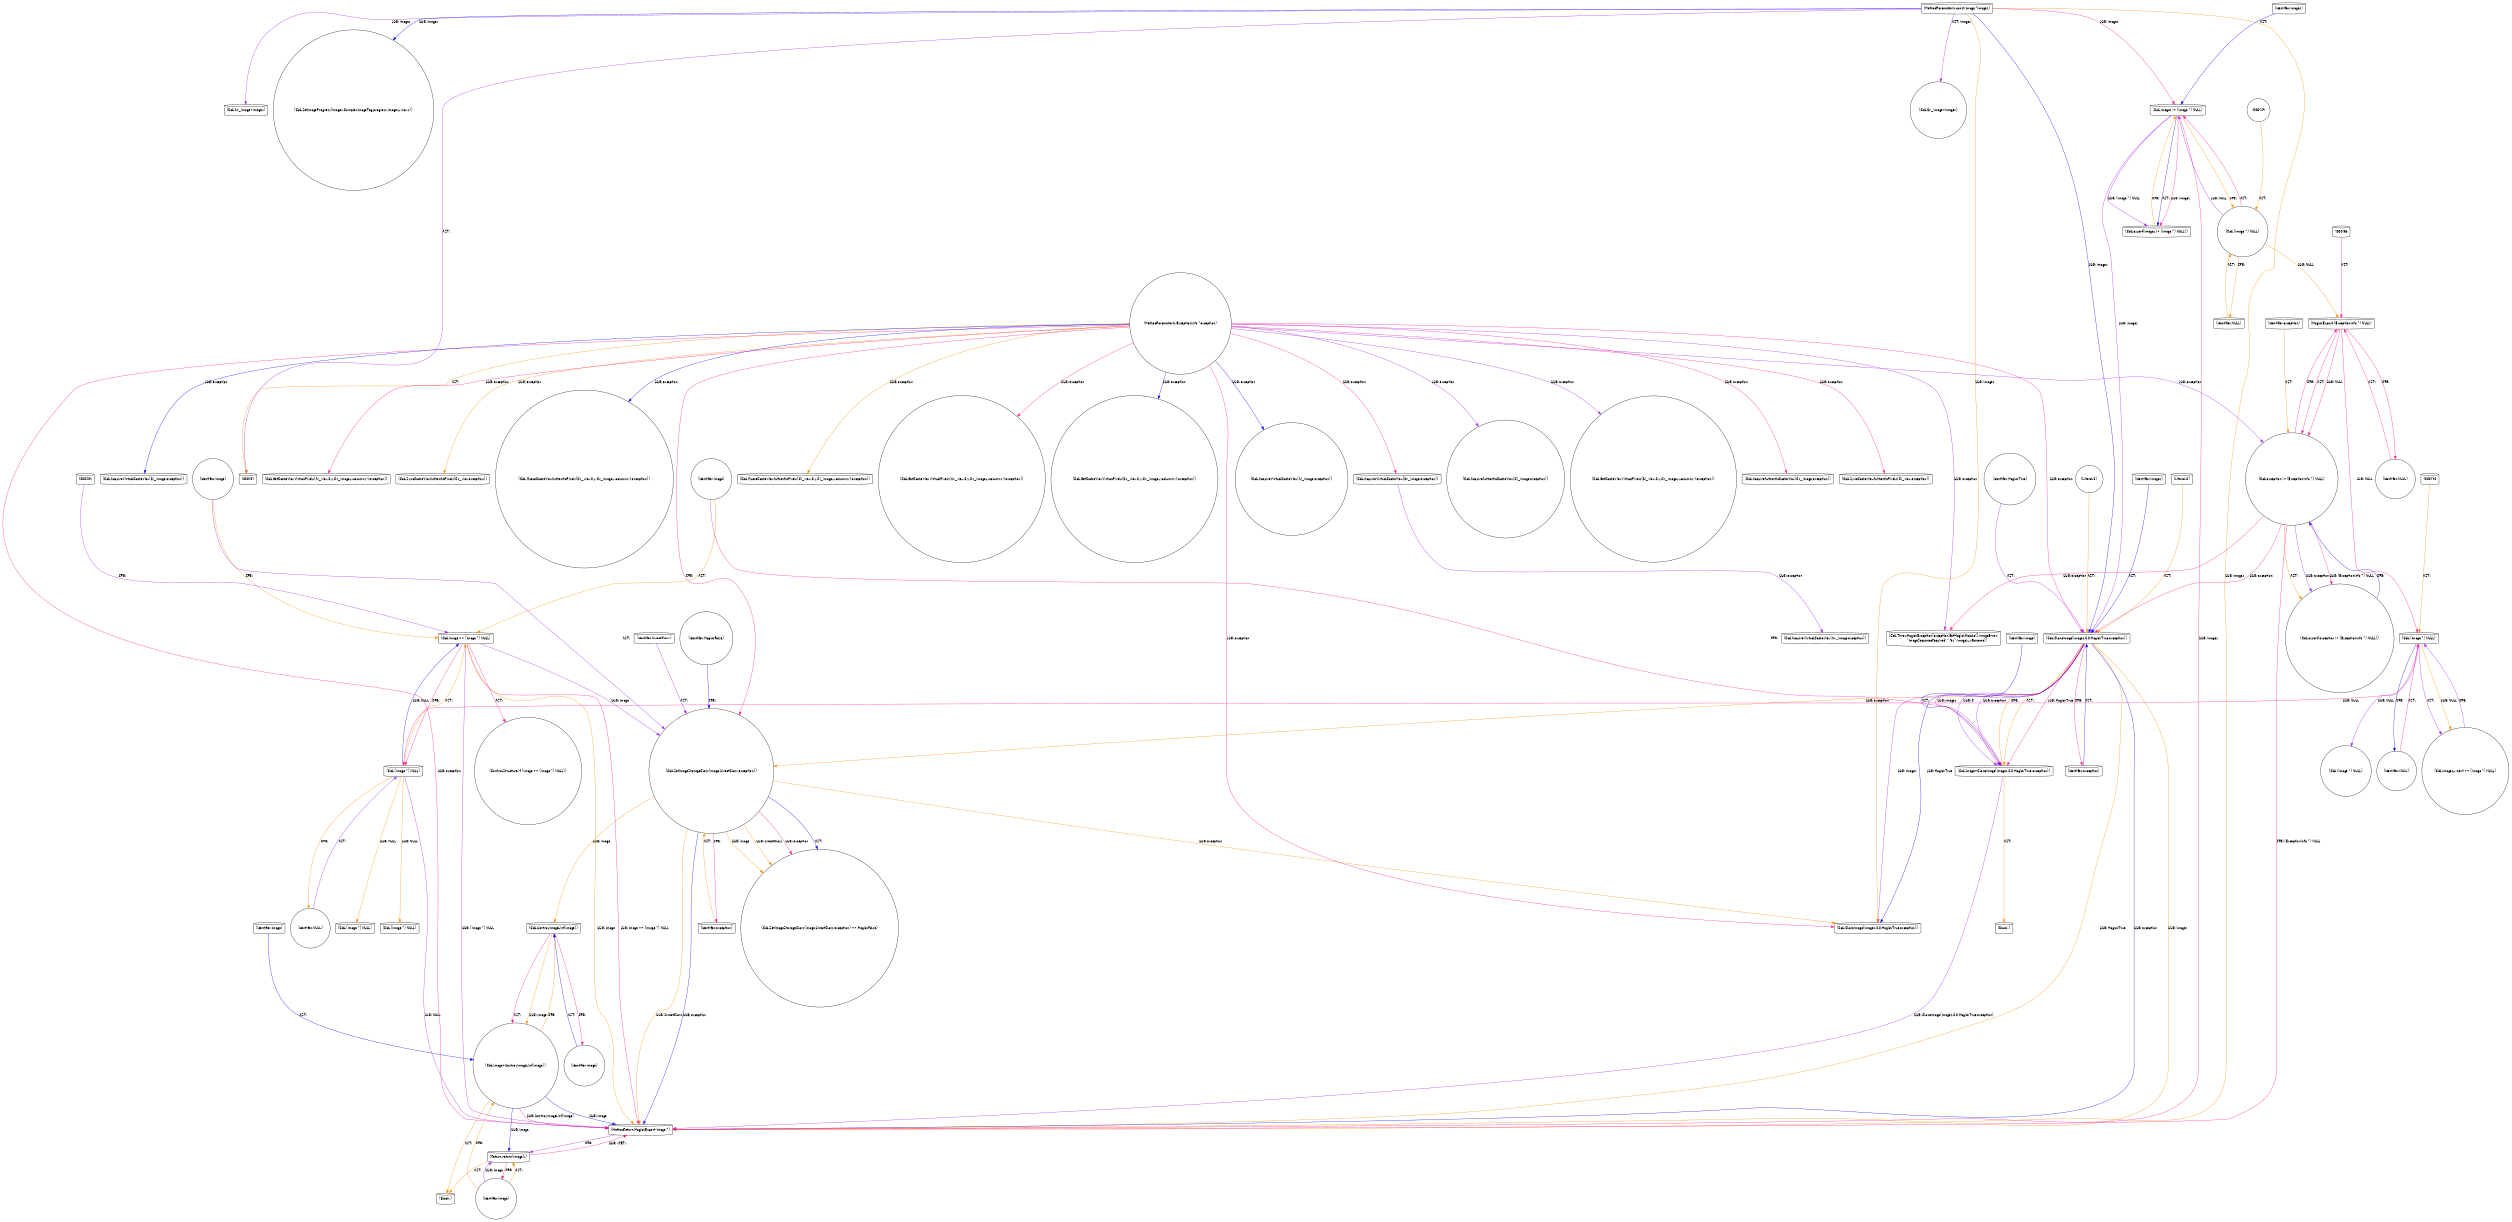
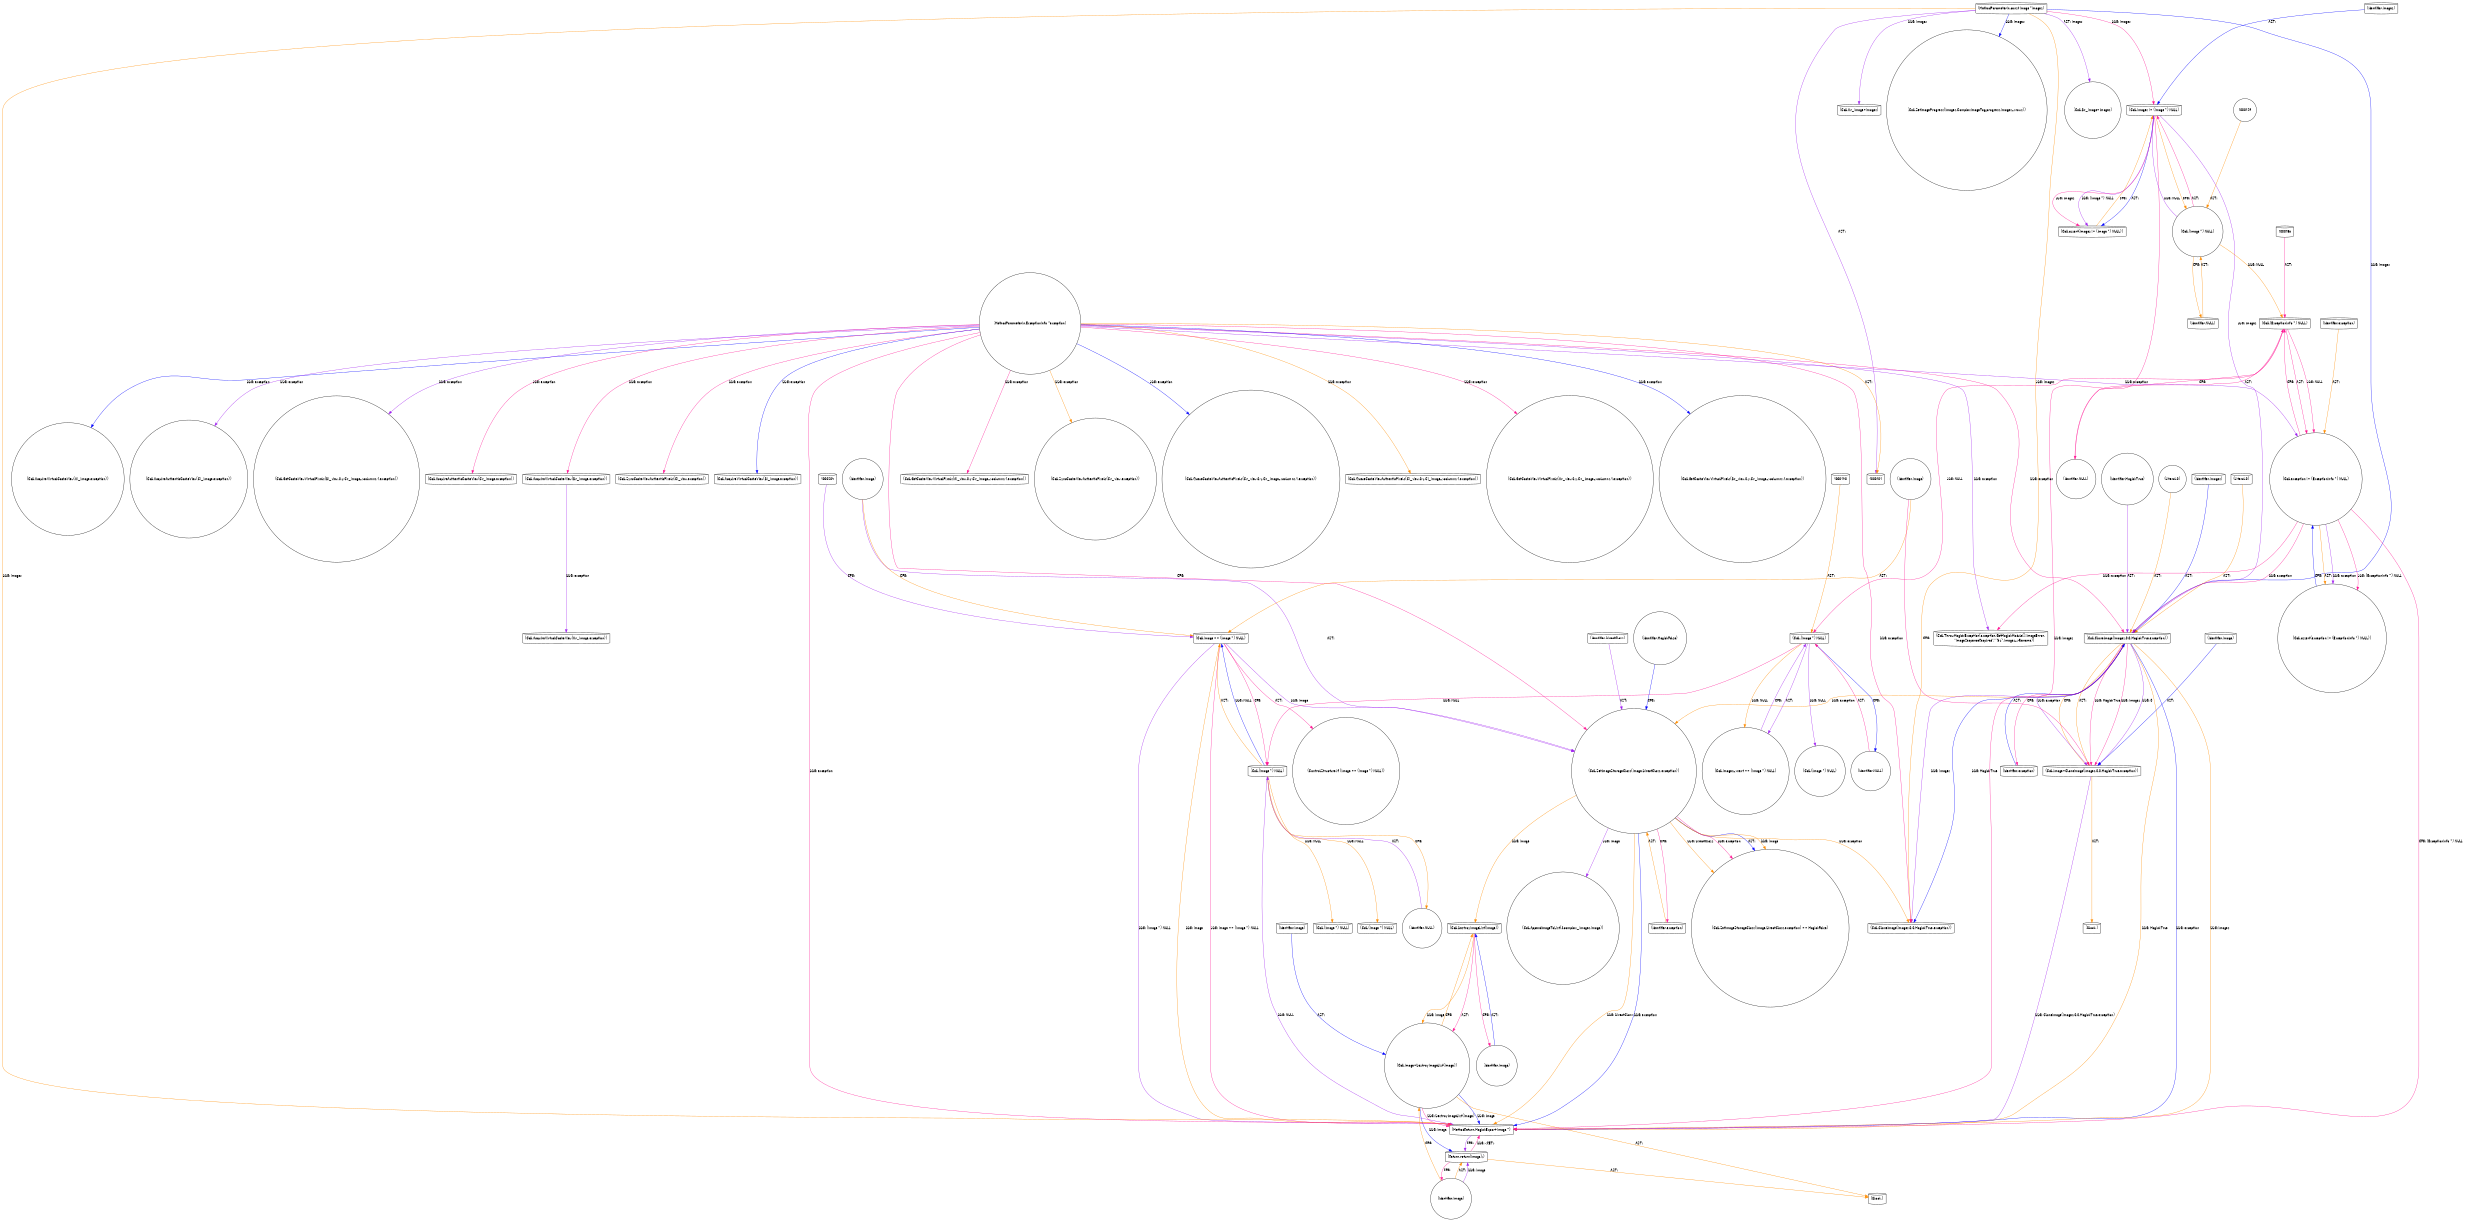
node "(MagickExport,(ExceptionInfo *) NULL)": label "(MagickExport,(ExceptionInfo *) NULL)" -> "(Call,(ExceptionInfo *) NULL)"
node "(Call,SyncCacheViewAuthenticPixels(Cr_view,exception))": shape cylinder -> circle
node "(Call,AppendImageToList(&complex_images,image))": added
